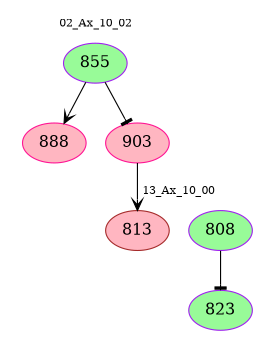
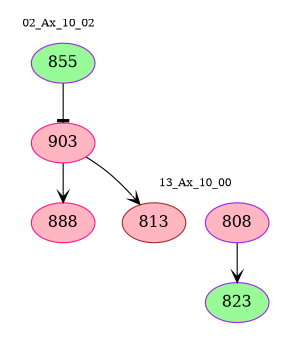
edge "855" -> "888": now "903" -> "888"
node "808": fillcolor palegreen -> lightpink
edge "808" -> "823": arrowhead tee -> vee
